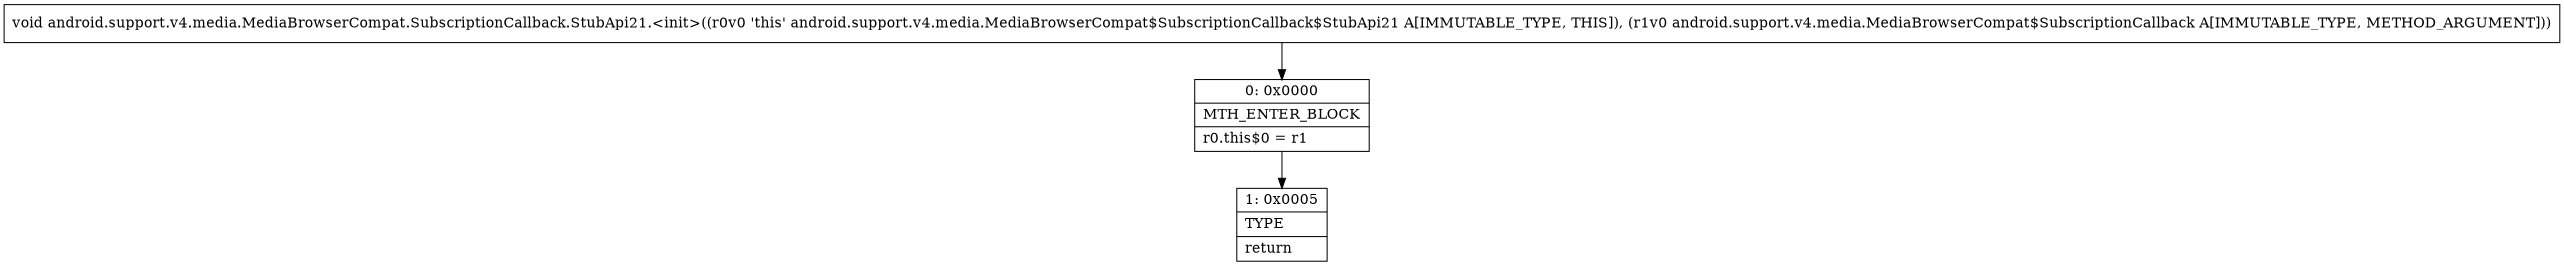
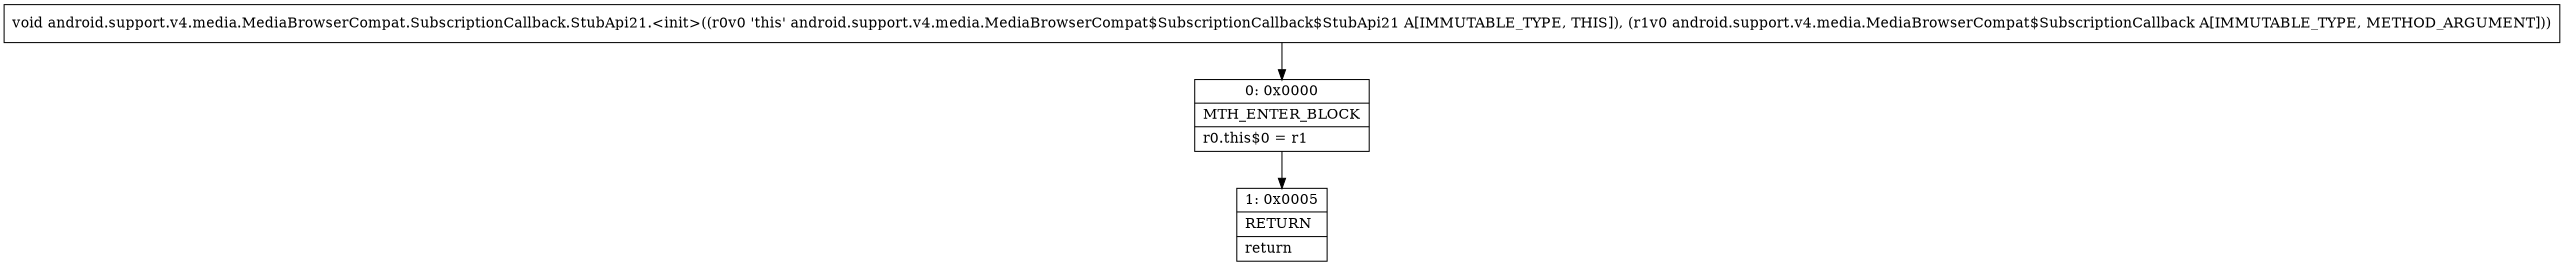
node "1: 0x0005": text "TYPE" -> "RETURN"
